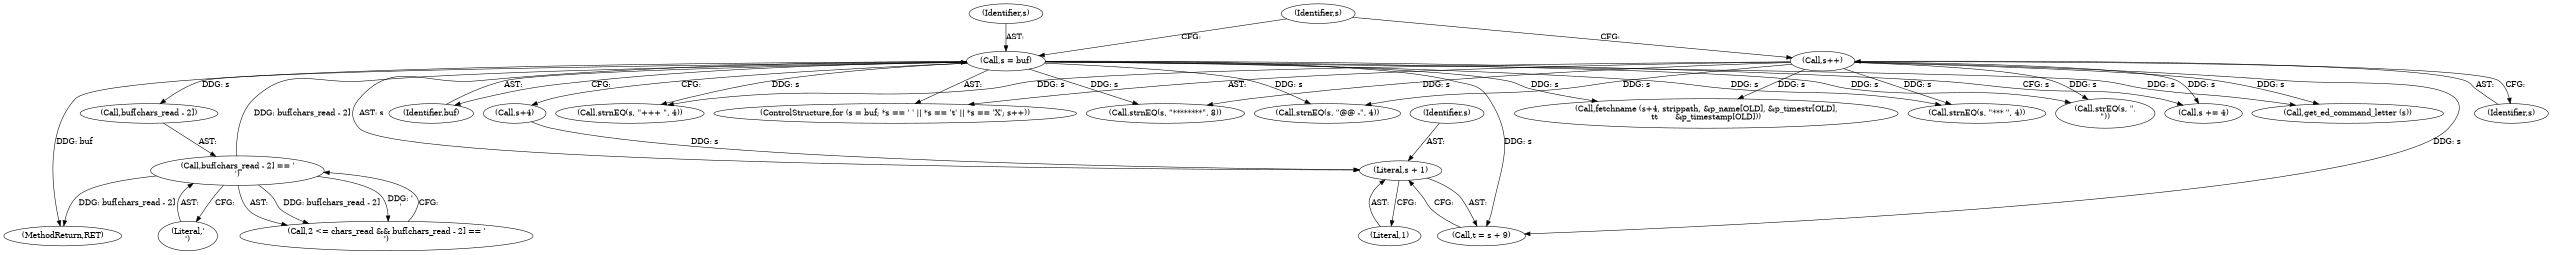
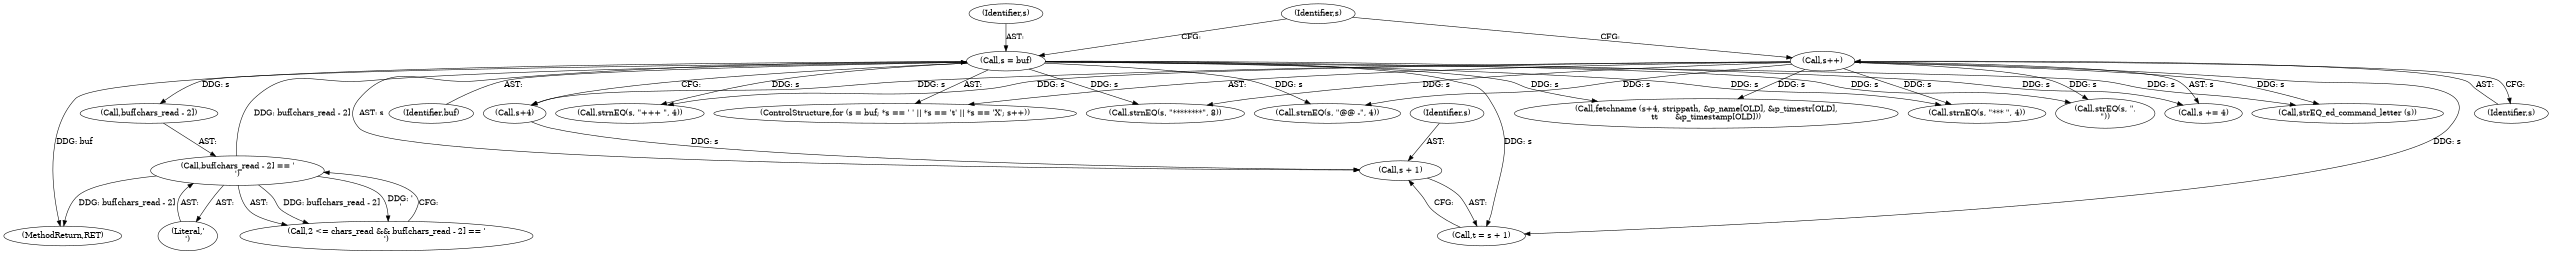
edge "(Call,s = buf)" -> "(Identifier,buf)": removed, label "CFG:"
edge "(Call,s++)" -> "(Call,s+4)": added, label "DDG: s"
edge "(Call,s = buf)" -> "(Call,s += 4)": label "CFG: s" -> "DDG: s"
edge "(Call,s++)" -> "(Call,s += 4)": label "DDG: s" -> "AST: s"
node "(Call,get_ed_command_letter (s))": label "(Call,get_ed_command_letter (s))" -> "(Call,strEQ_ed_command_letter (s))"
node "(Literal,s + 1)": label "(Literal,s + 1)" -> "(Call,s + 1)"
edge "(Call,buf[chars_read - 2] == ' ')" -> "(Literal,' ')": label "CFG: " -> "AST: "
node "(Literal,1)": removed
node "(Call,t = s + 9)": label "(Call,t = s + 9)" -> "(Call,t = s + 1)"
